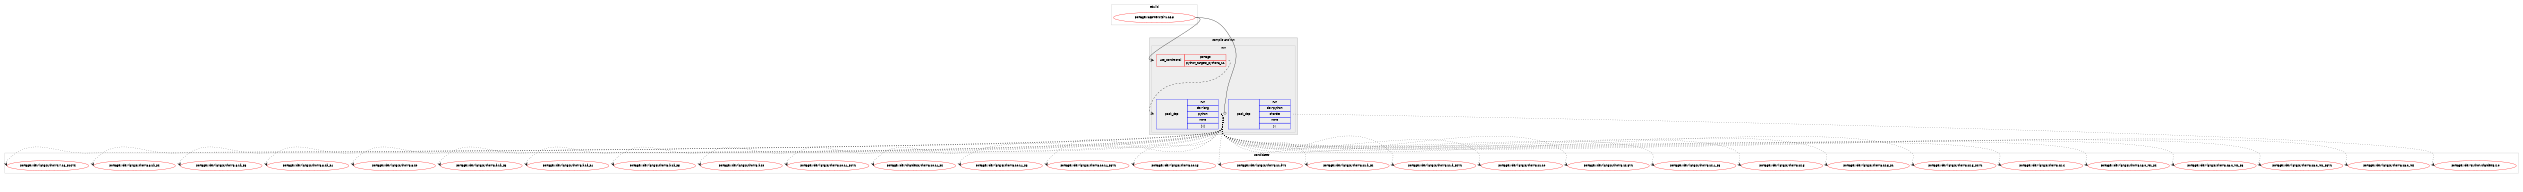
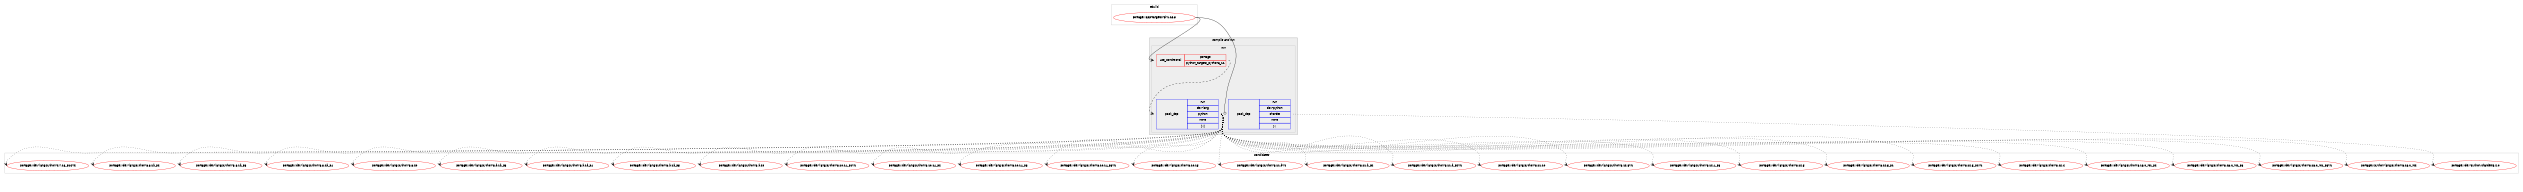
node "portage://app-text/rpl-1.15.5": label "portage://app-text/rpl-1.15.5" -> "portage://app-targets/rpl-1.15.5"
node "portage://dev-chardet/python-3.10.14_p2": label "portage://dev-chardet/python-3.10.14_p2" -> "portage://dev-lang/python-3.10.14_p2"
node "portage://dev-lang/python-3.13.0_rc2": label "portage://dev-lang/python-3.13.0_rc2" -> "portage://python-lang/python-3.13.0_rc2"
